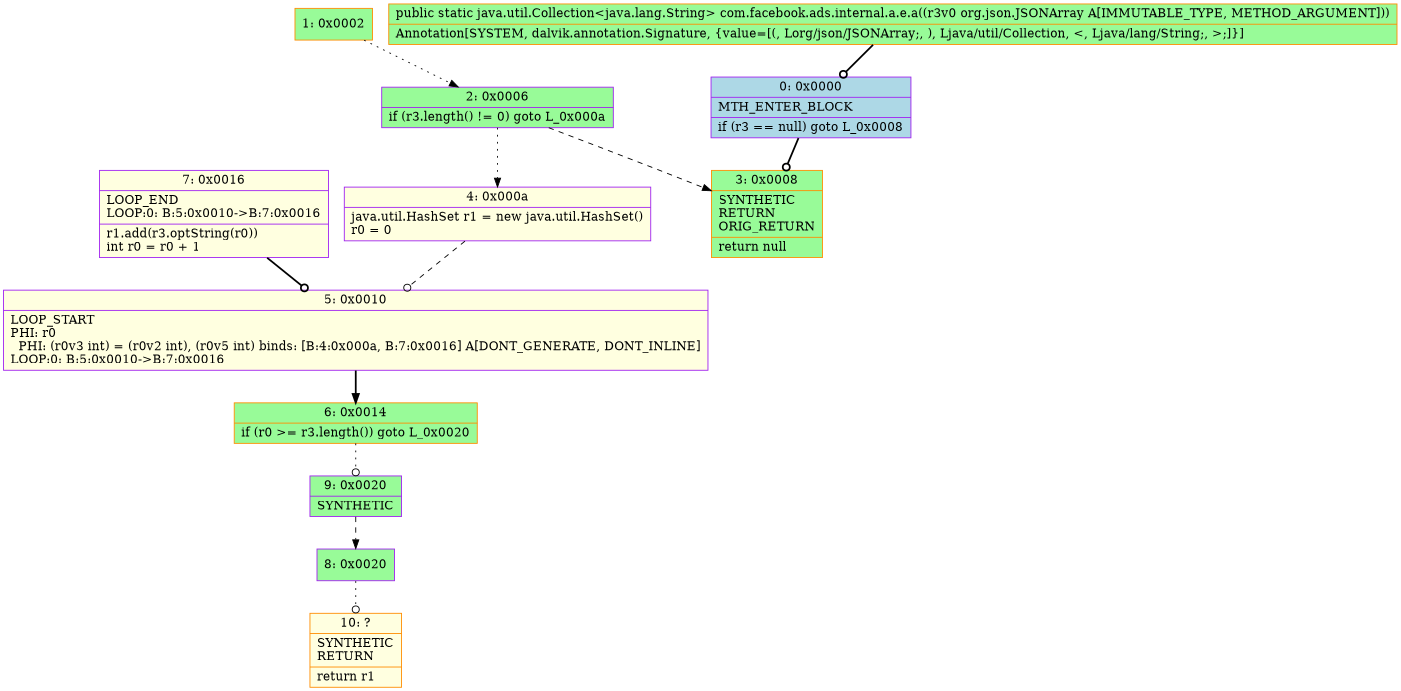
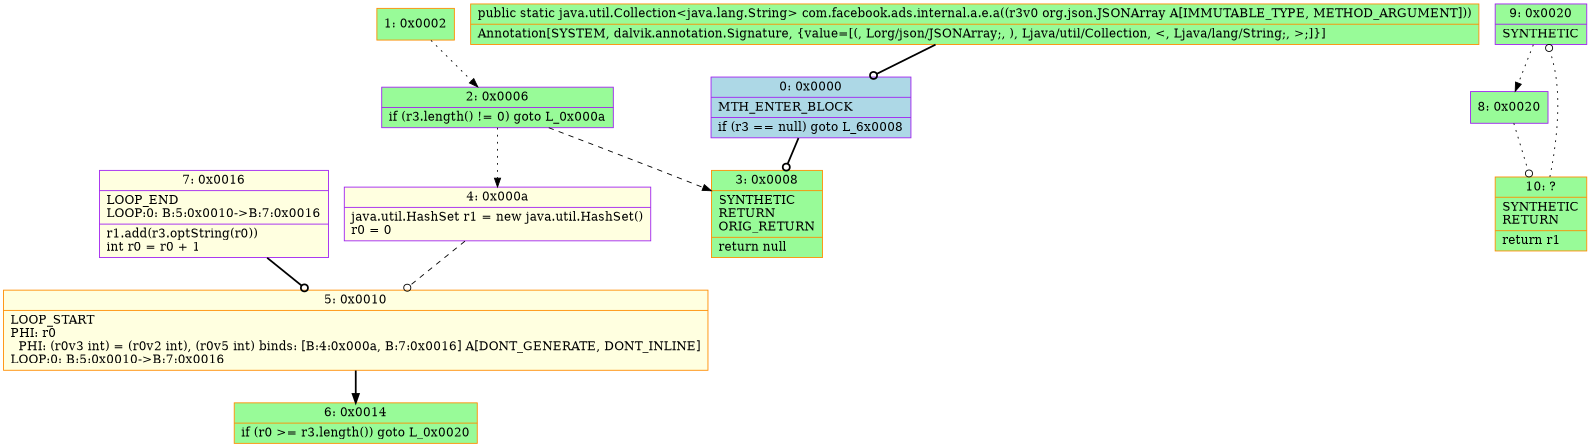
node "0: 0x0000": text "if (r3 == null) goto L_0x0008" -> "if (r3 == null) goto L_6x0008"
node "5: 0x0010": color purple -> darkorange
edge "6: 0x0014" -> "9: 0x0020": now "10: ?" -> "9: 0x0020"
edge "9: 0x0020" -> "8: 0x0020": style dashed -> dotted
node "10: ?": fillcolor lightyellow -> palegreen
